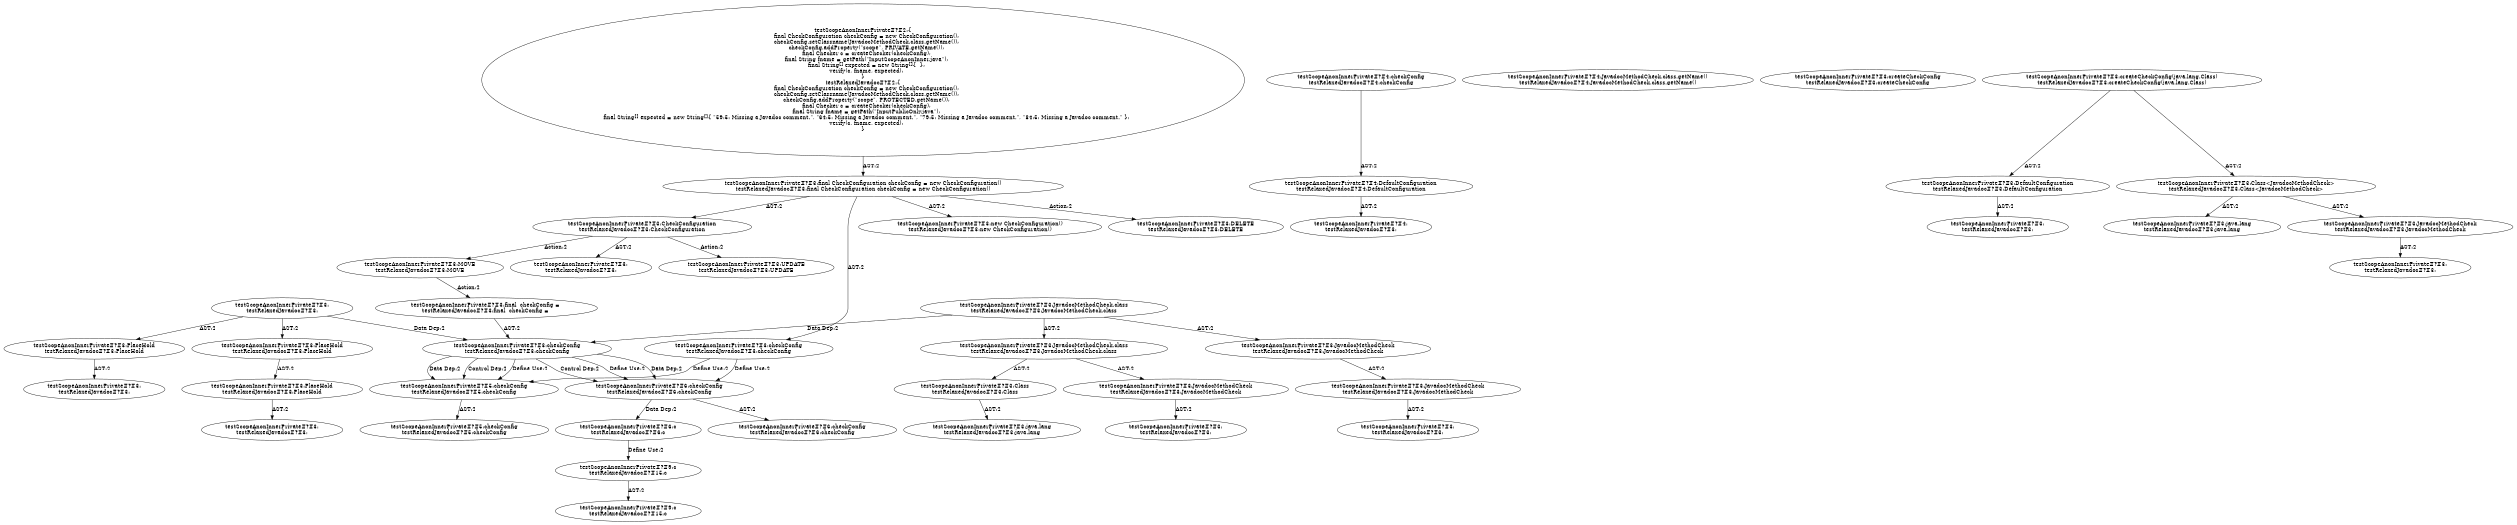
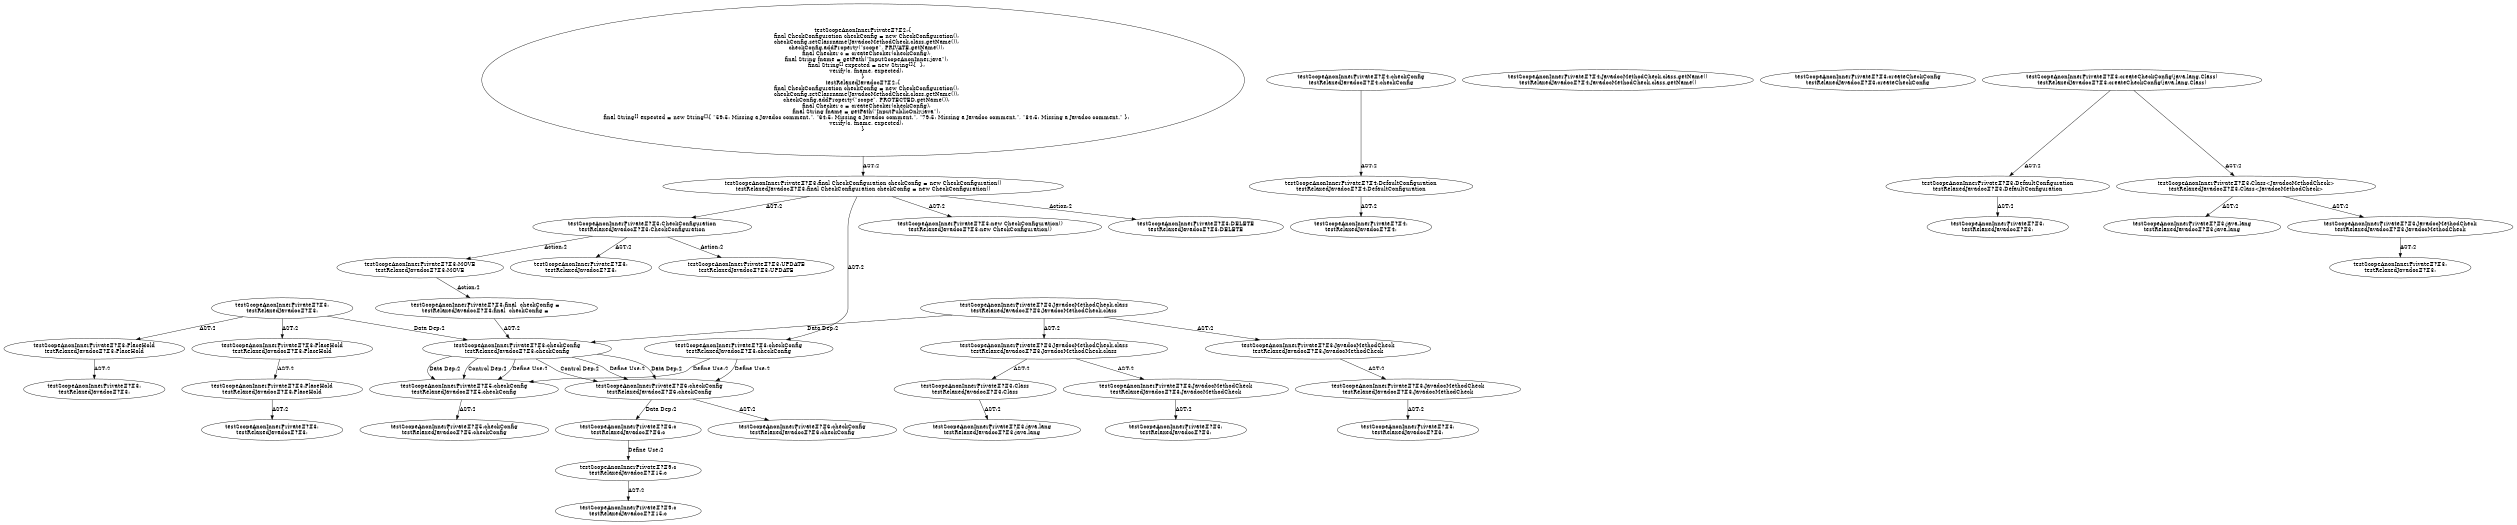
node "testScopeAnonInnerPrivate#?#4: testRelaxedJavadoc#?#3:": label "testScopeAnonInnerPrivate#?#4: testRelaxedJavadoc#?#3:" -> "testScopeAnonInnerPrivate#?#4: testRelaxedJavadoc#?#4:"
